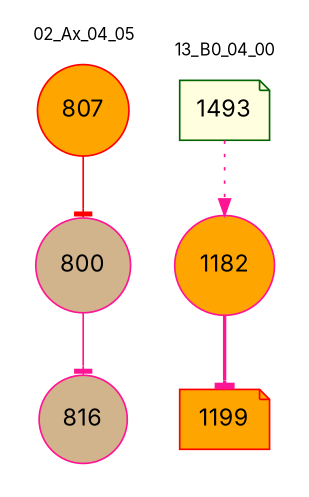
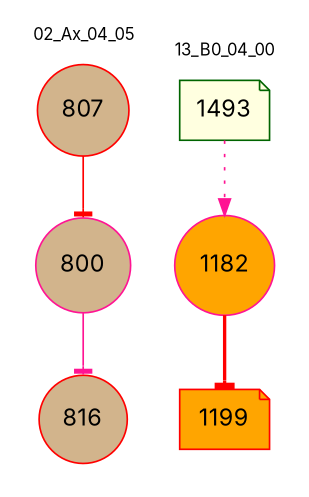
node "807": fillcolor orange -> tan
edge "1182" -> "1199": color deeppink -> red
node "816": color deeppink -> red
